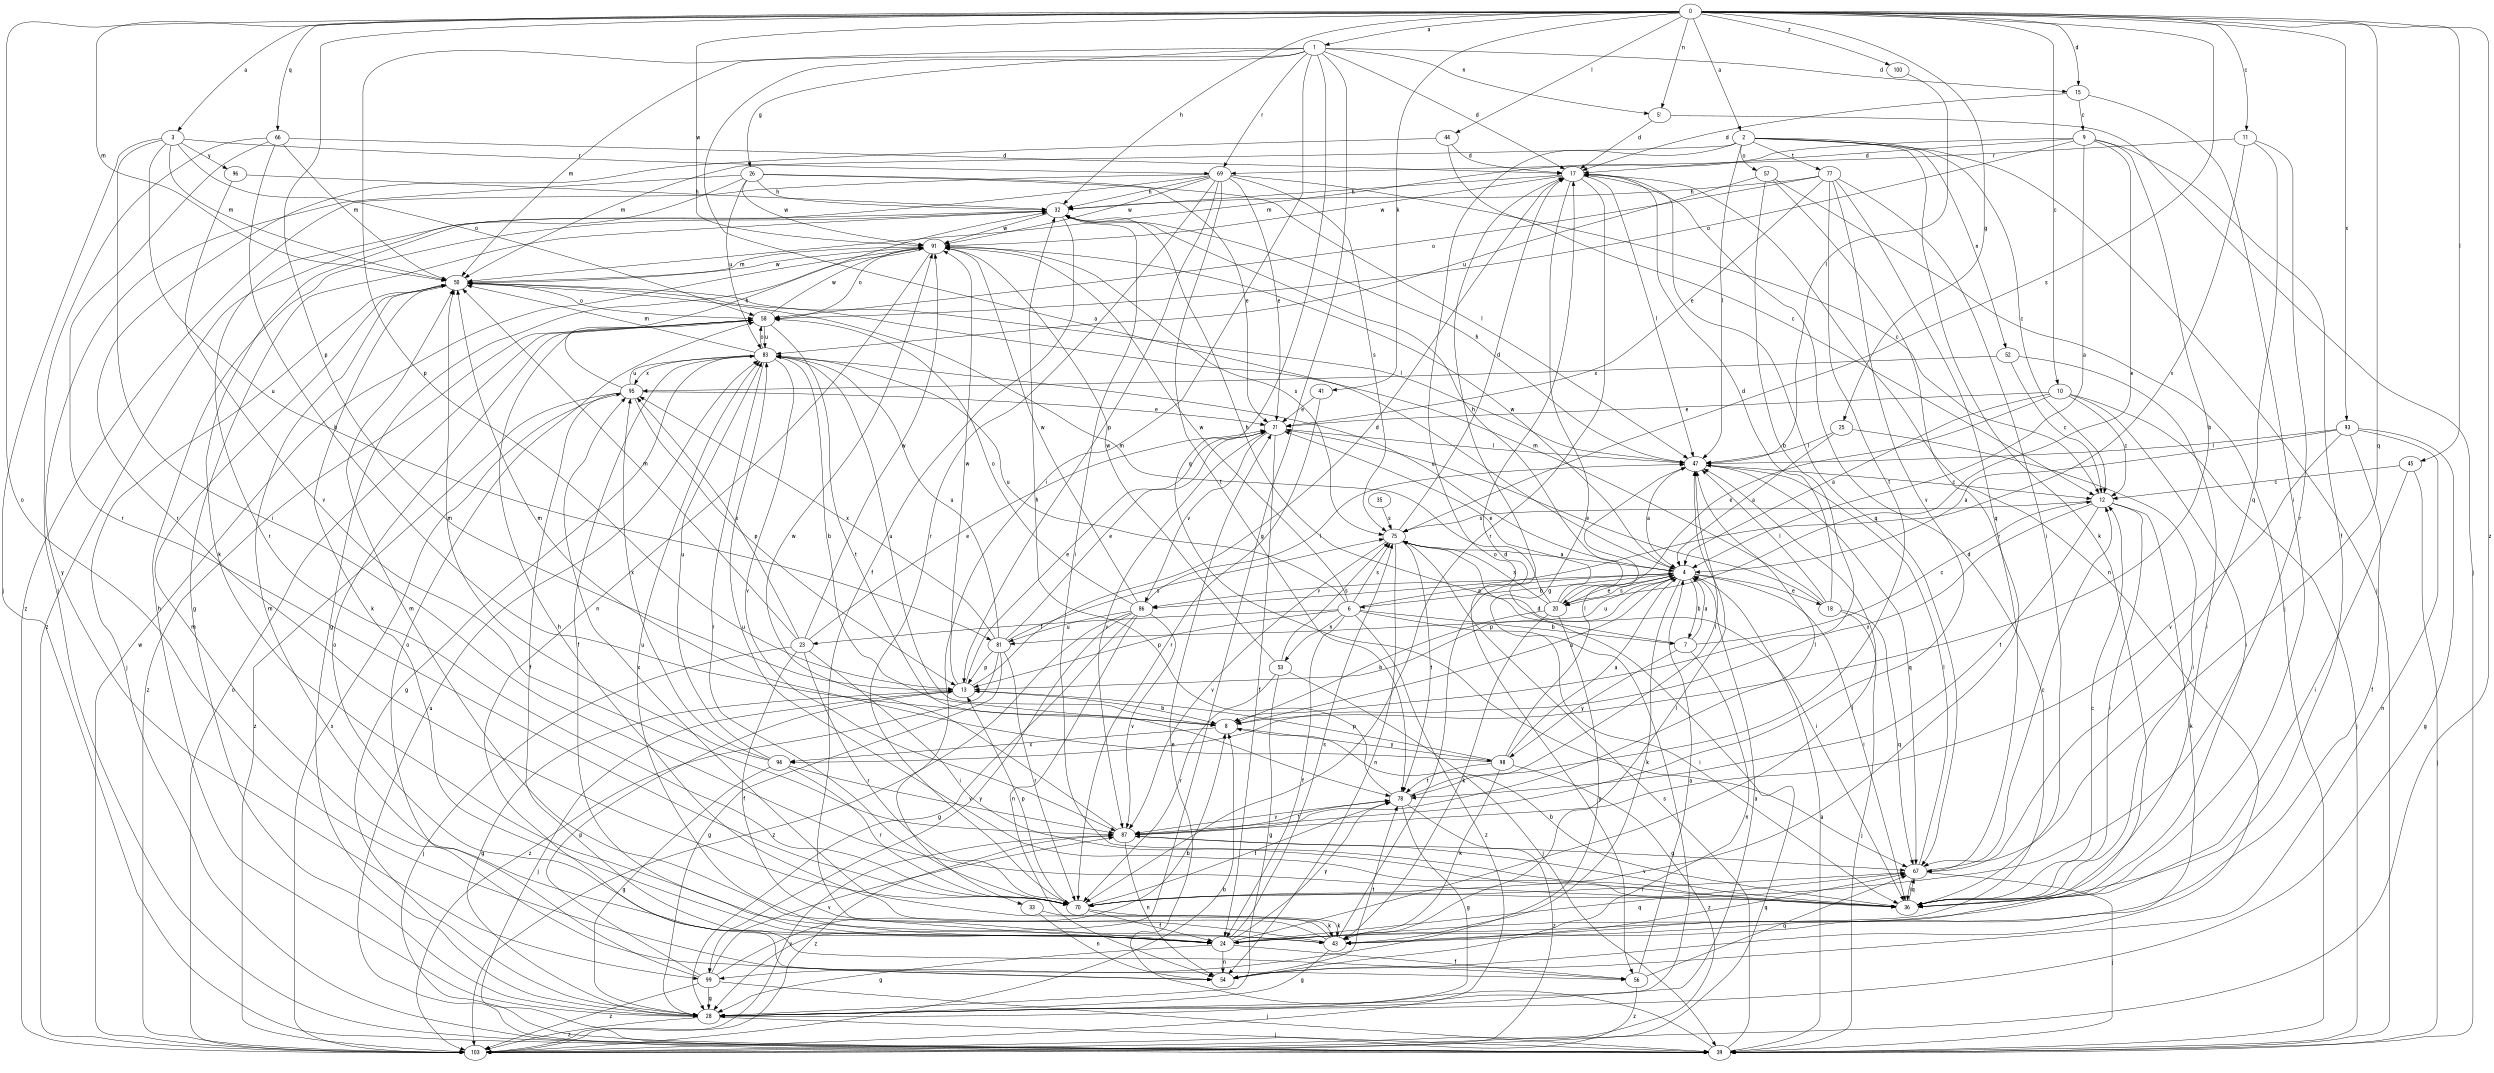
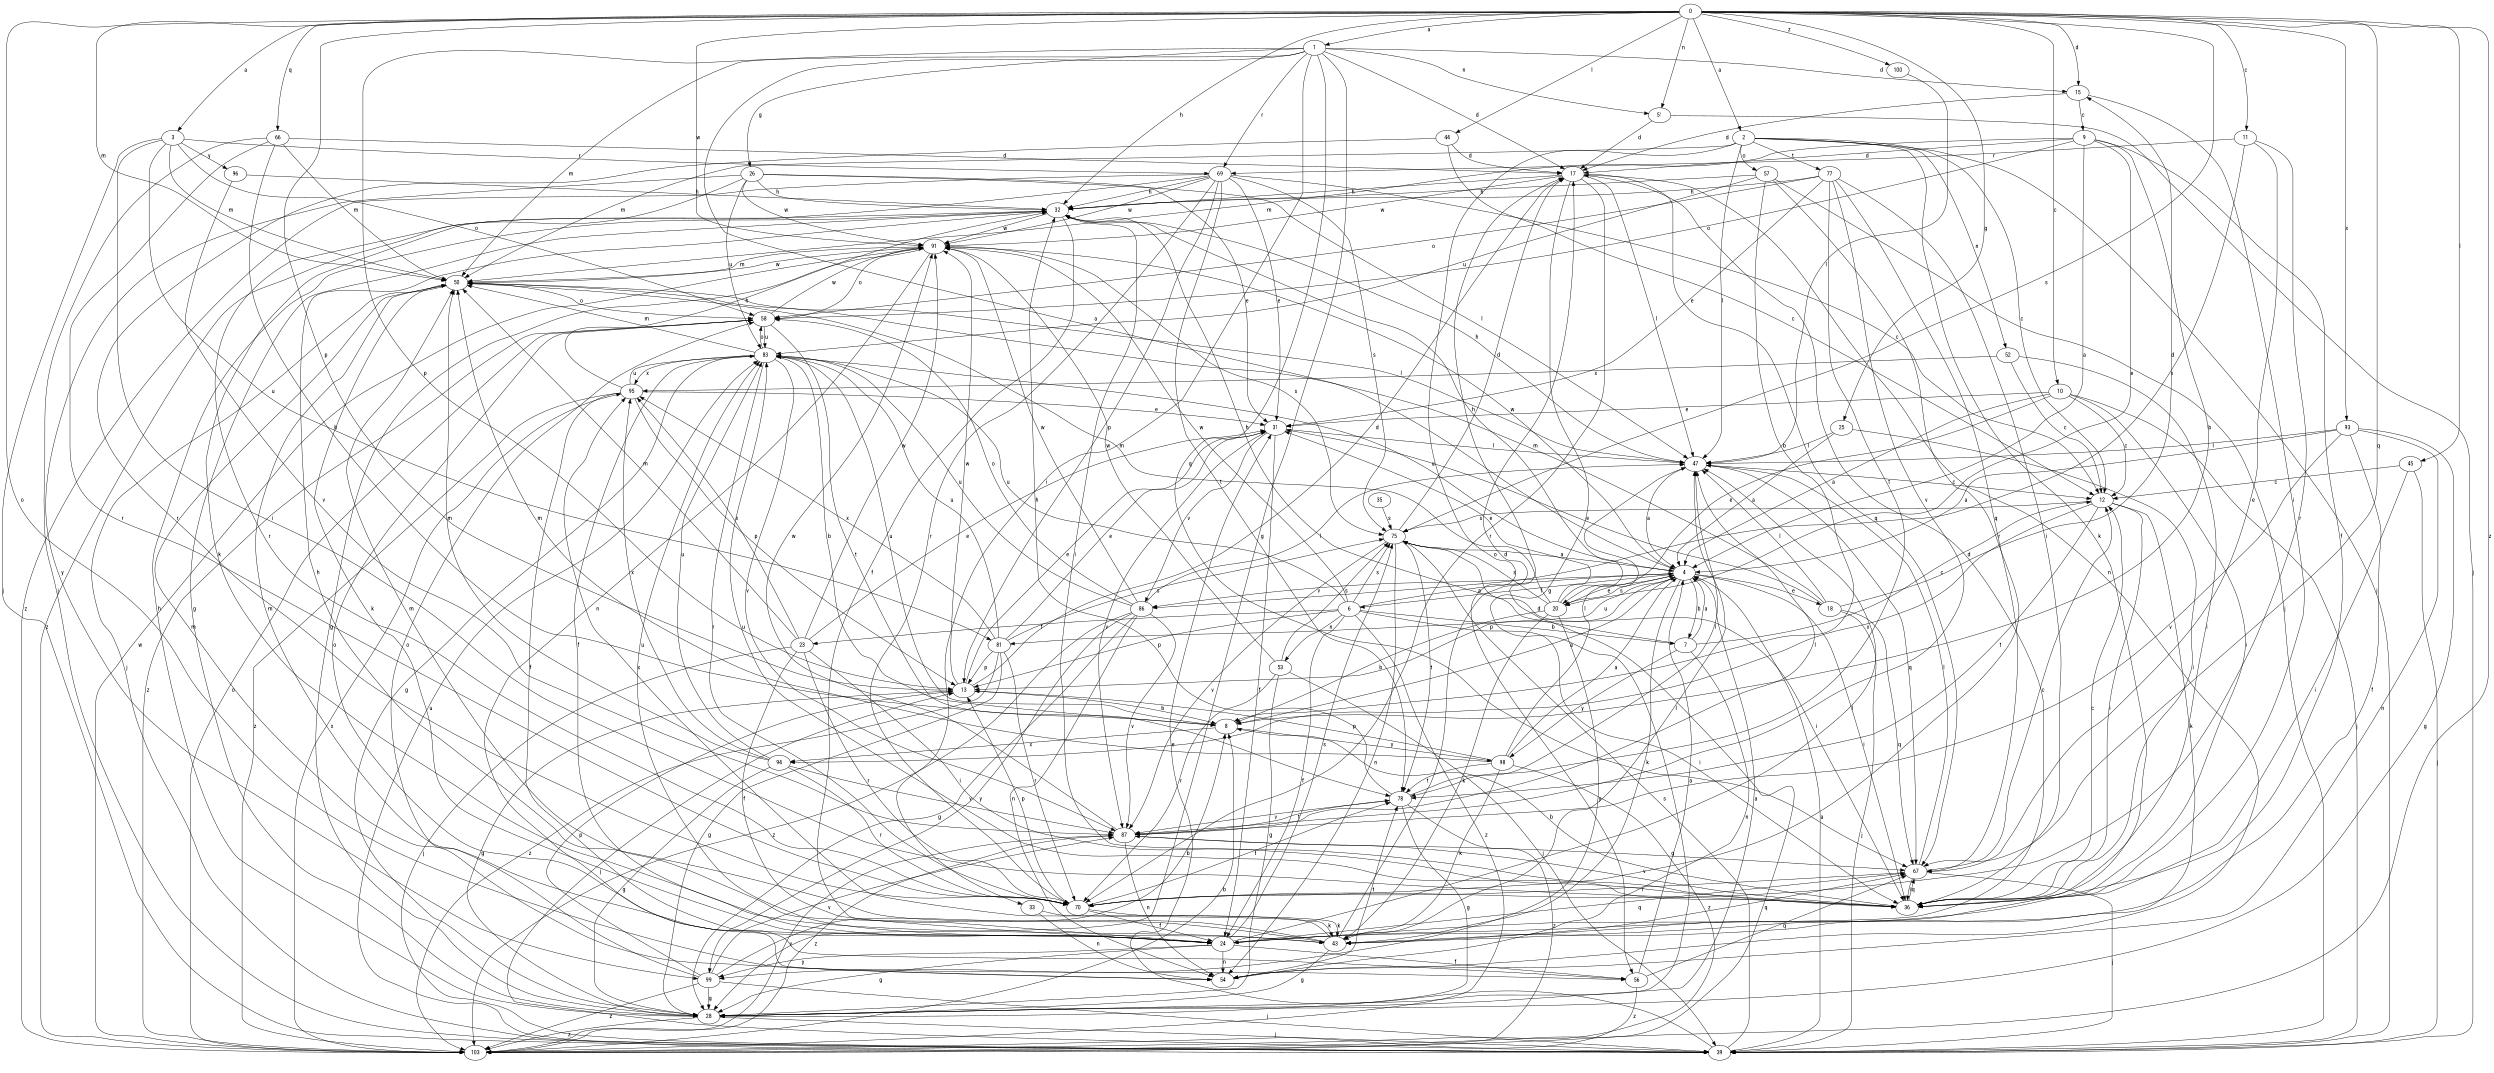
edge "57" -> "32": added, label "h"
edge "18" -> "17": now "18" -> "15"
node "41": removed
node "21": label "21" -> "31"
edge "11" -> "67": label "q" -> "e"
edge "4" -> "6": label "b" -> "f"
edge "86" -> "81": now "86" -> "83"
edge "43" -> "58": now "43" -> "32"
edge "24" -> "78": now "24" -> "99"
edge "13" -> "39": reversed
